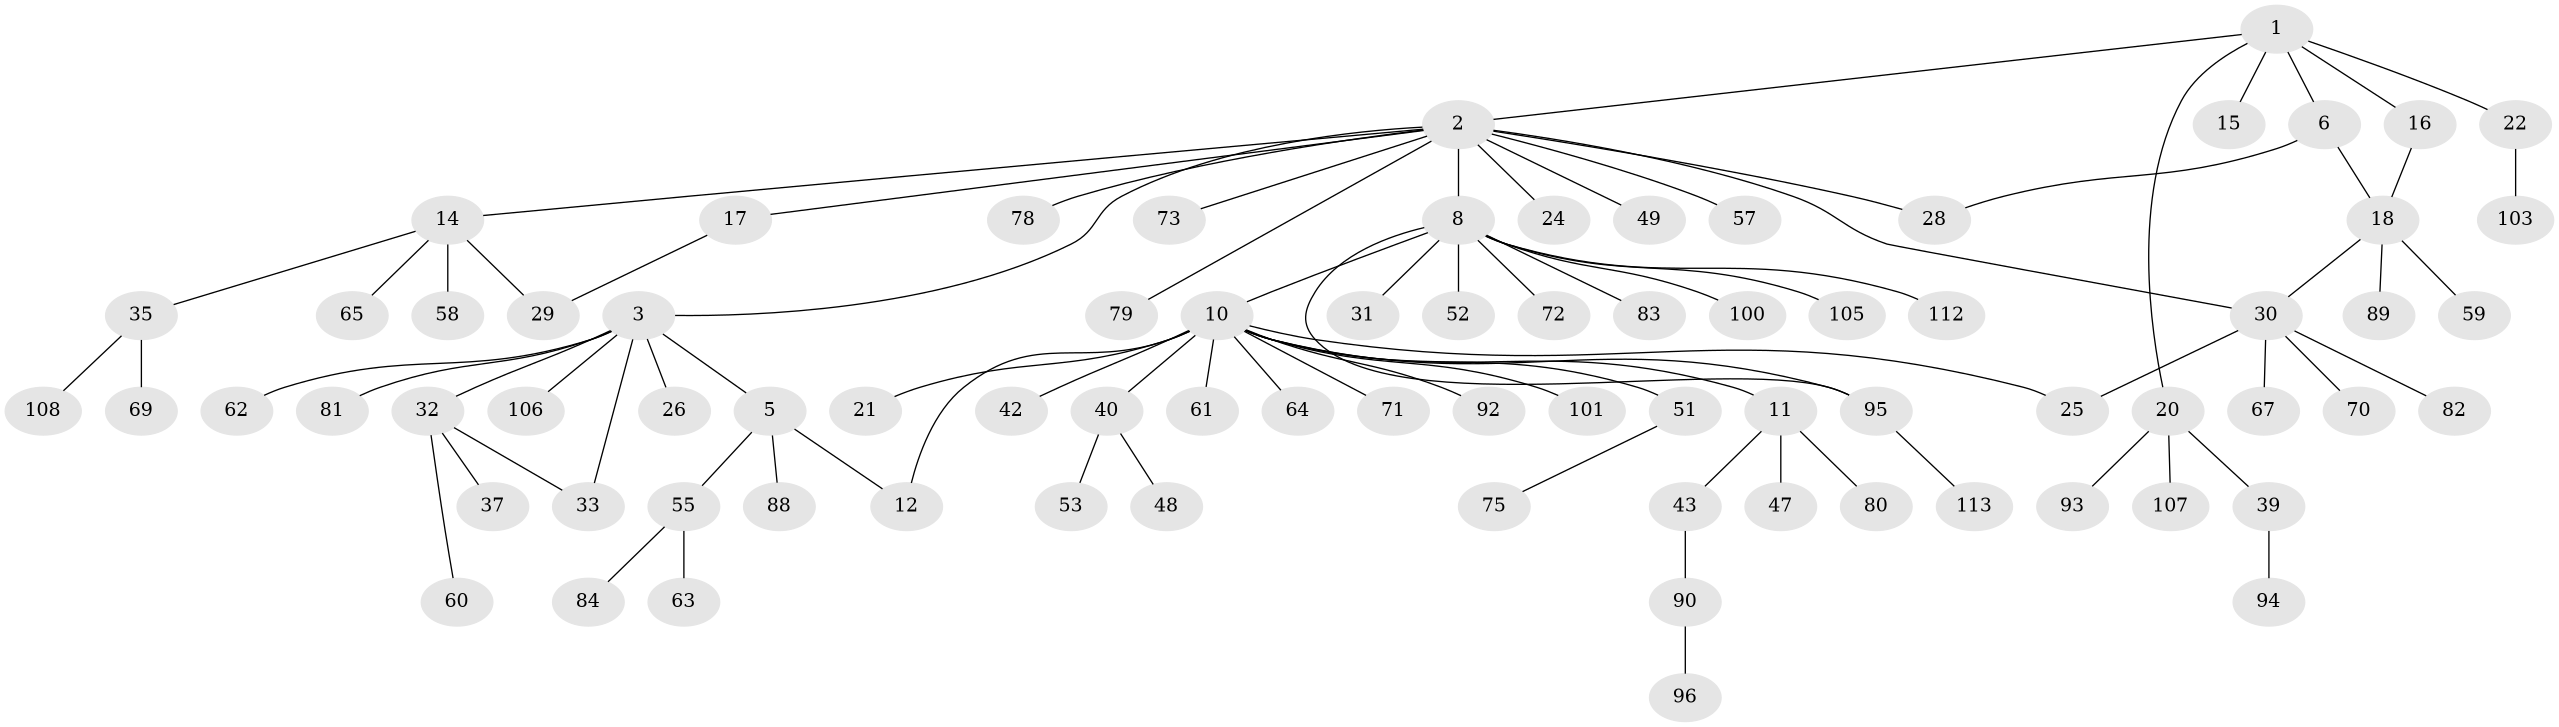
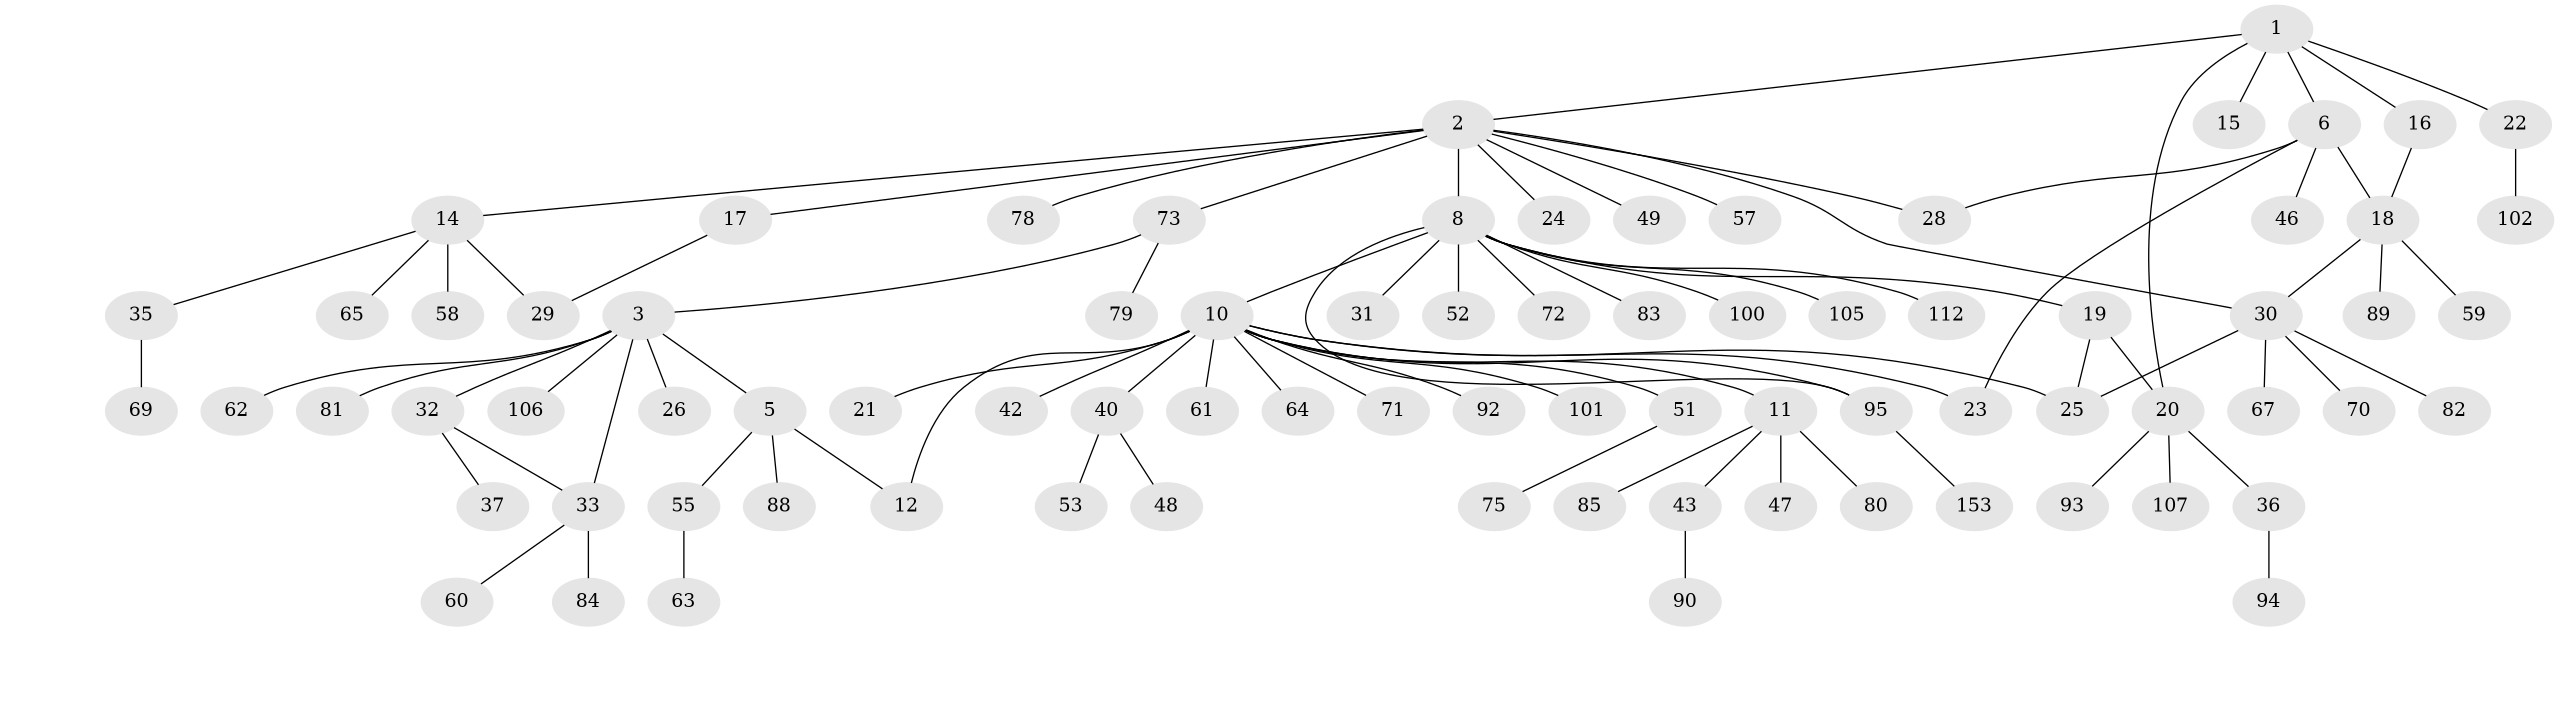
edge "2" -- "79": now "73" -- "79"
node "46": added
node "103": label "103" -> "102"
edge "2" -- "3": now "73" -- "3"
node "19": added
node "108": removed
node "23": added
edge "32" -- "60": now "33" -- "60"
node "85": added
node "113": label "113" -> "153"
node "39": label "39" -> "36"
edge "55" -- "84": now "33" -- "84"
node "96": removed
